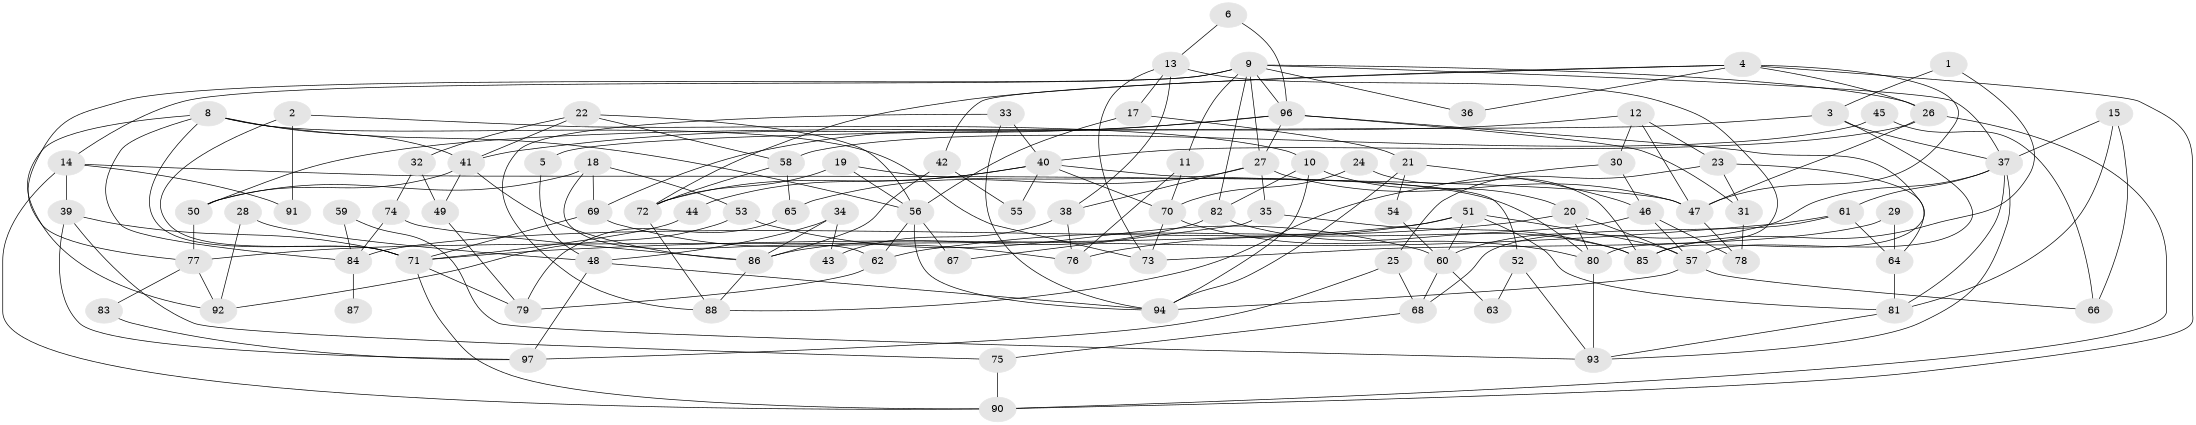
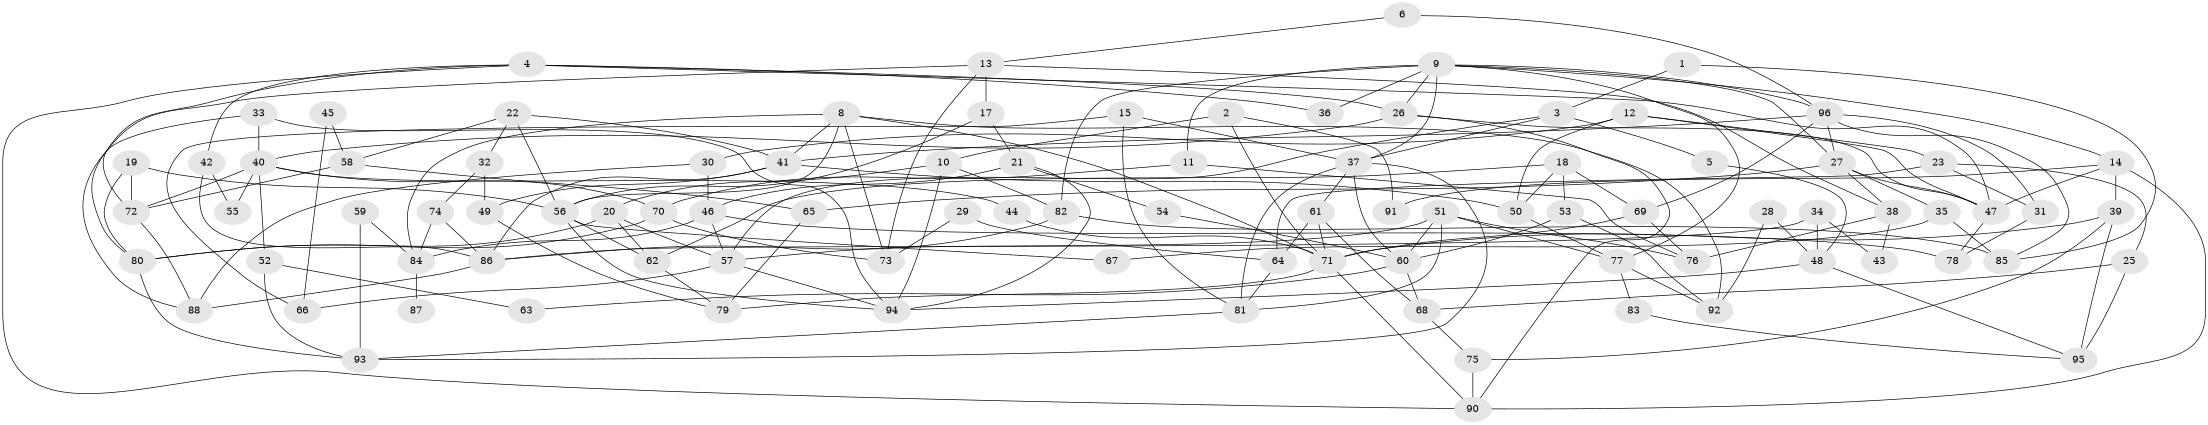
node "24": removed
node "97": label "97" -> "95"
